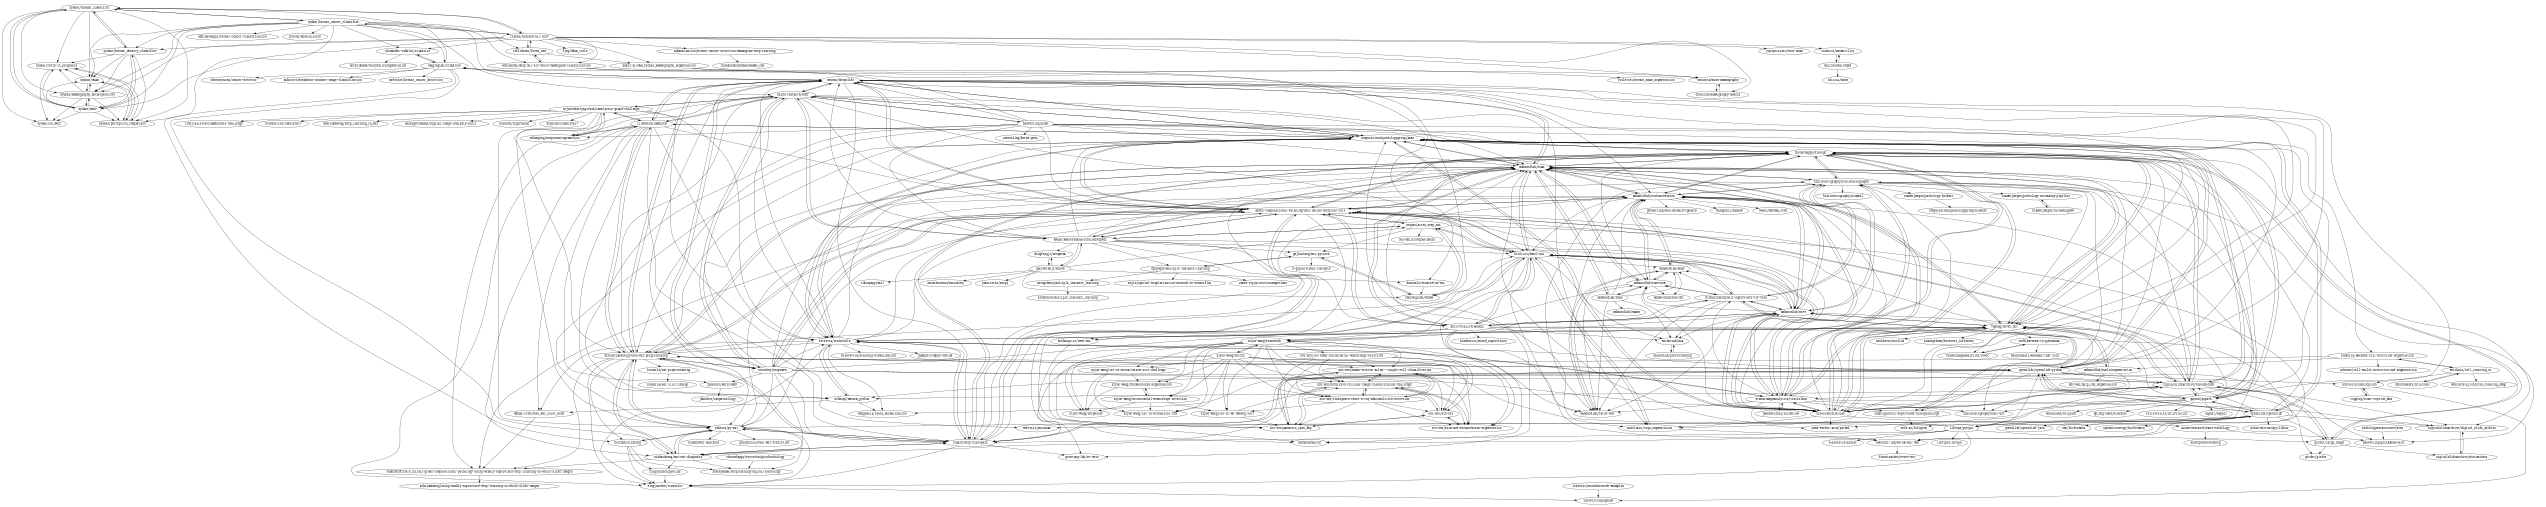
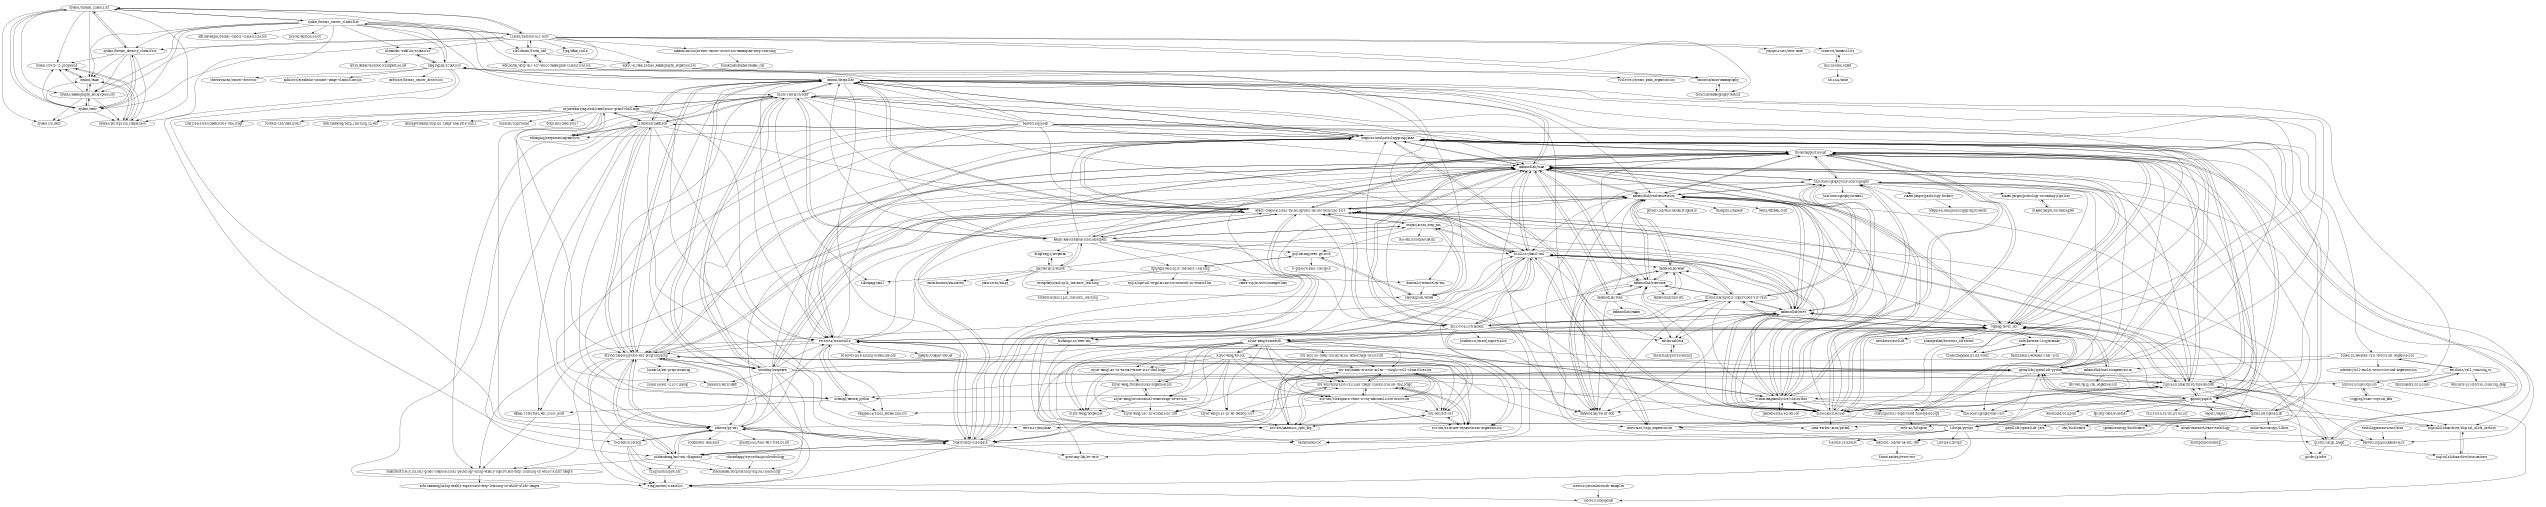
edge "nyukat/COVID-19_prognosis" -> "nyukat/3D_GMIC": now "nyukat/COVID-19_prognosis" -> "nyukat/GLAM"
edge "baidu-research/NCRF" -> "basveeling/pcam": now "baidu-research/NCRF" -> "nik0spapp/wmil"
node "basveeling/keras-gcnn": removed
node "gujiuxiang/MIL.pytorch": label "gujiuxiang/MIL.pytorch" -> "gujiuxiang/DTFD.pytorch"
node "jnkather/DeepHistology": removed
